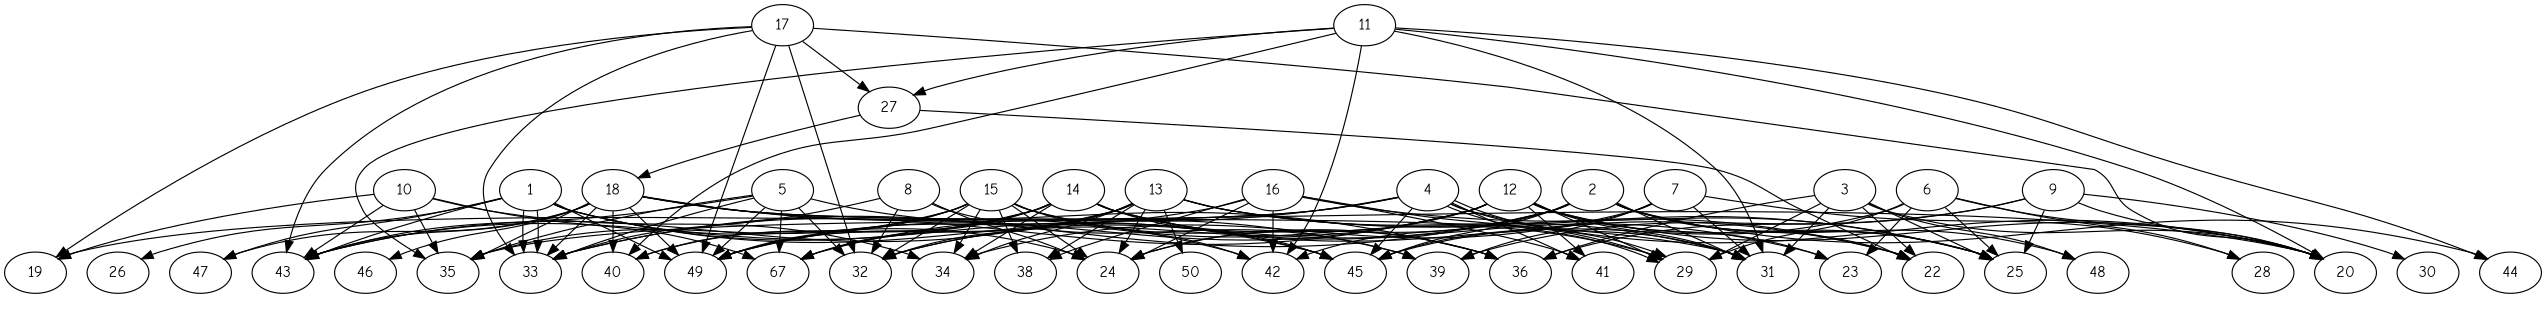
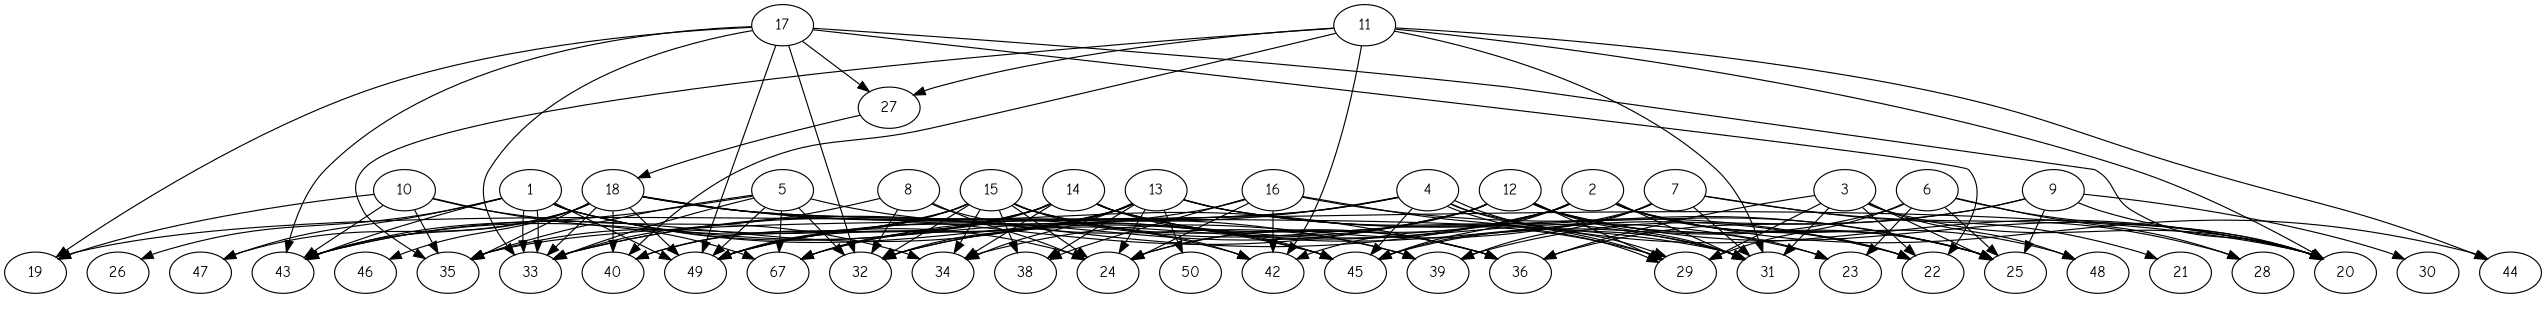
edge "27" -> "22": now "17" -> "22"
node "41": removed
node "21": added
